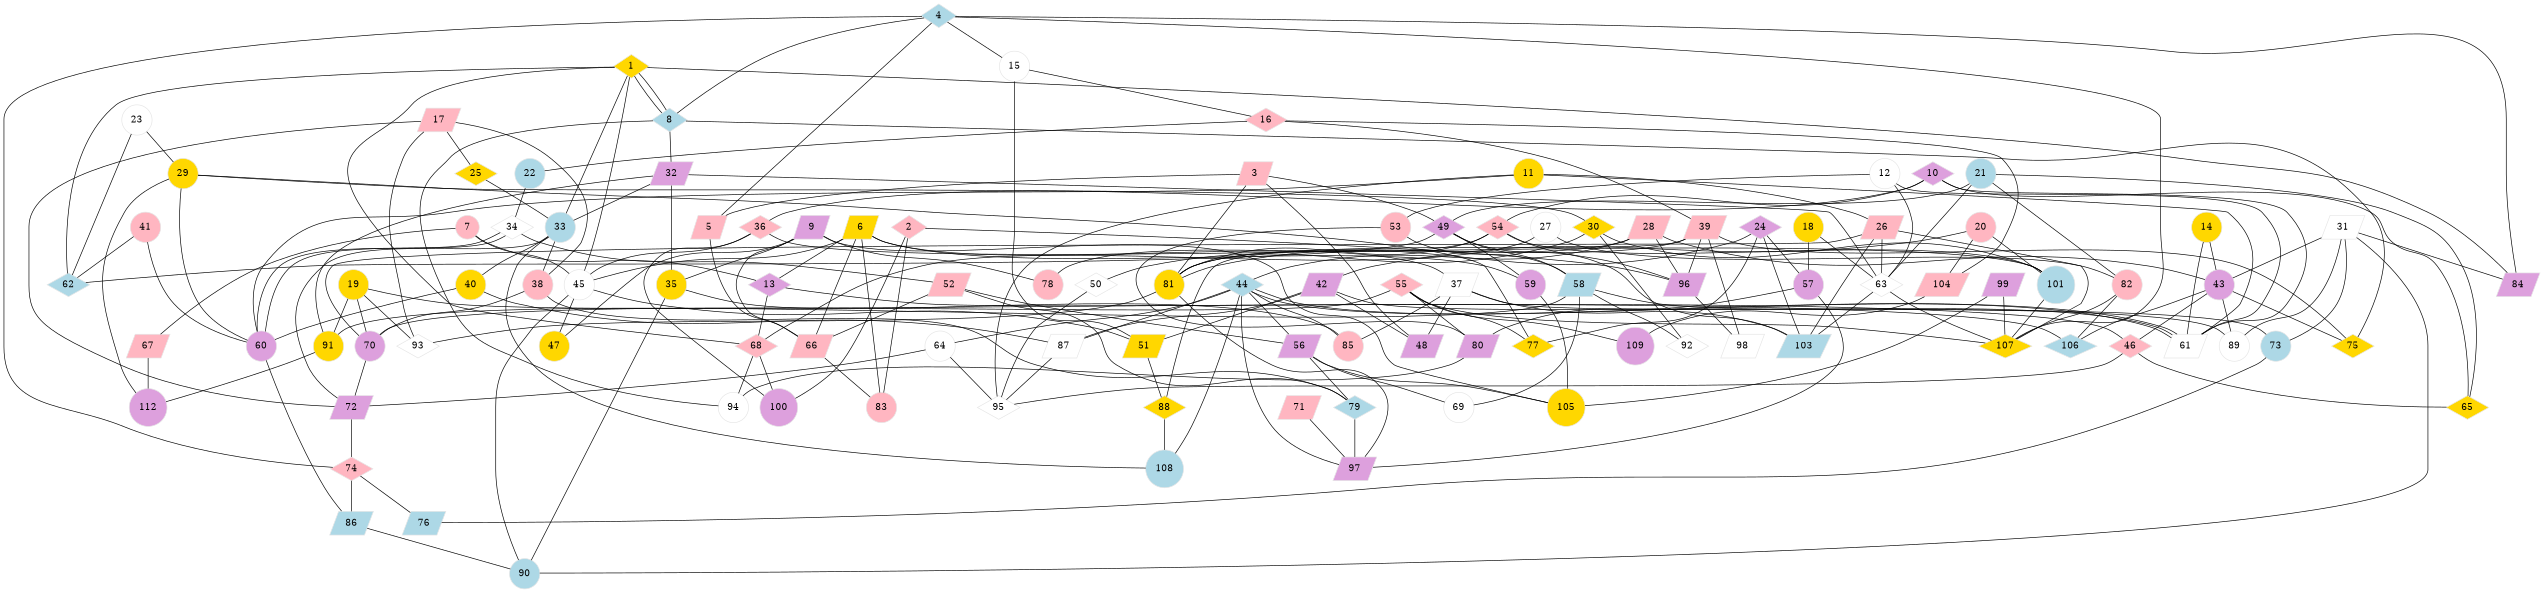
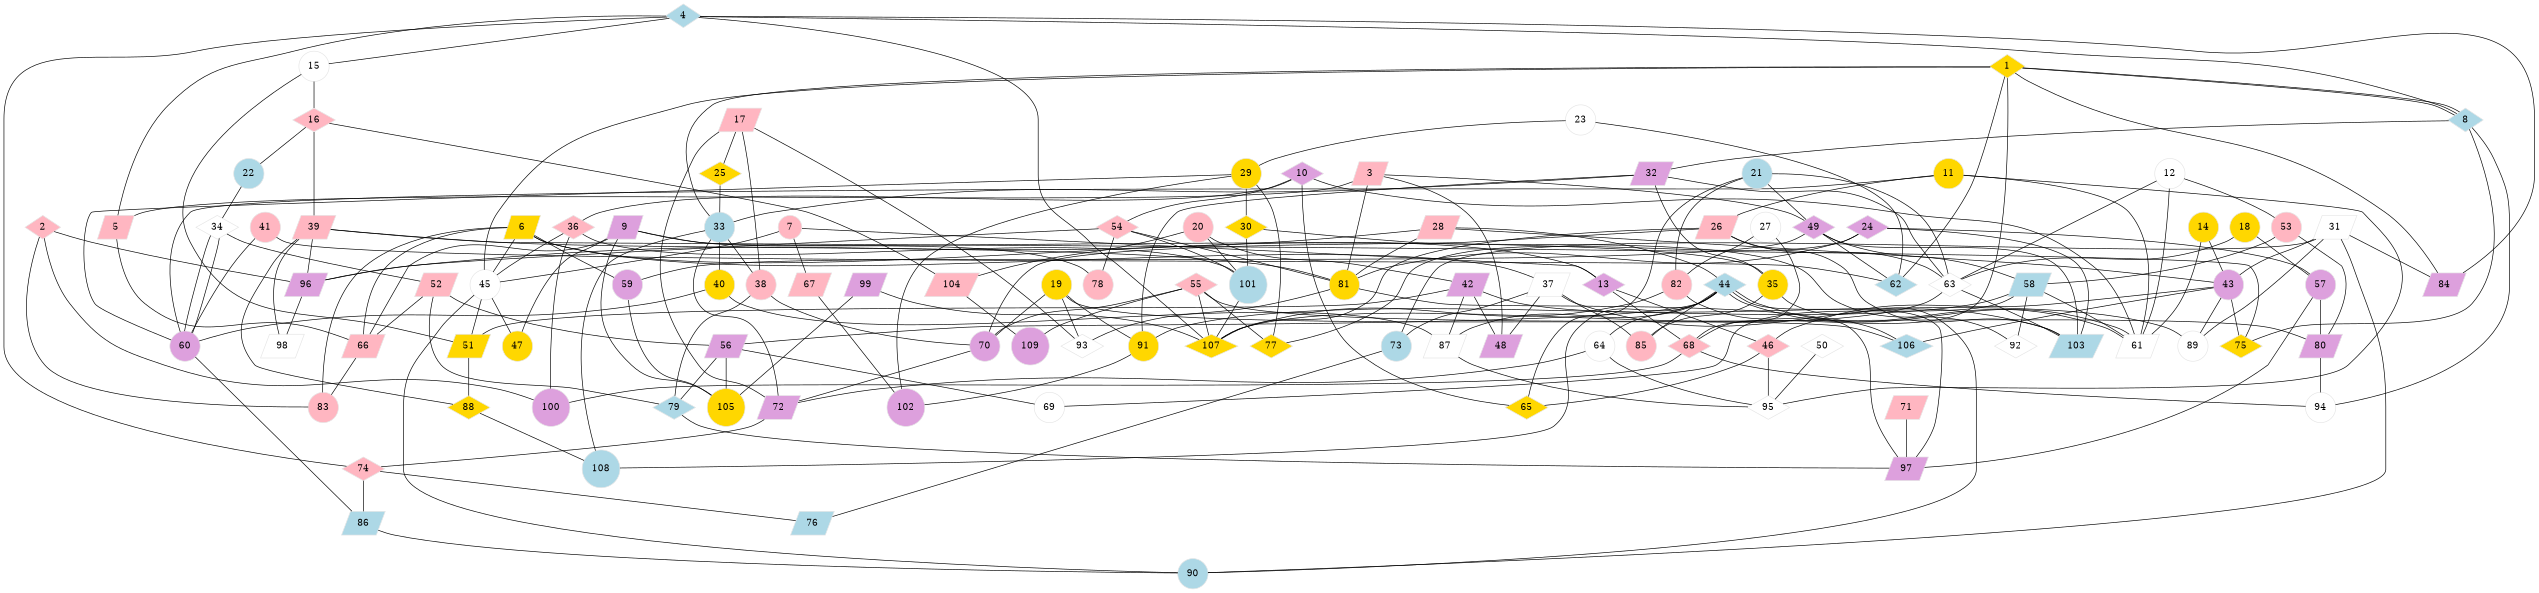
edge "30" -- "50": removed
node "112": label "112" -> "102"
